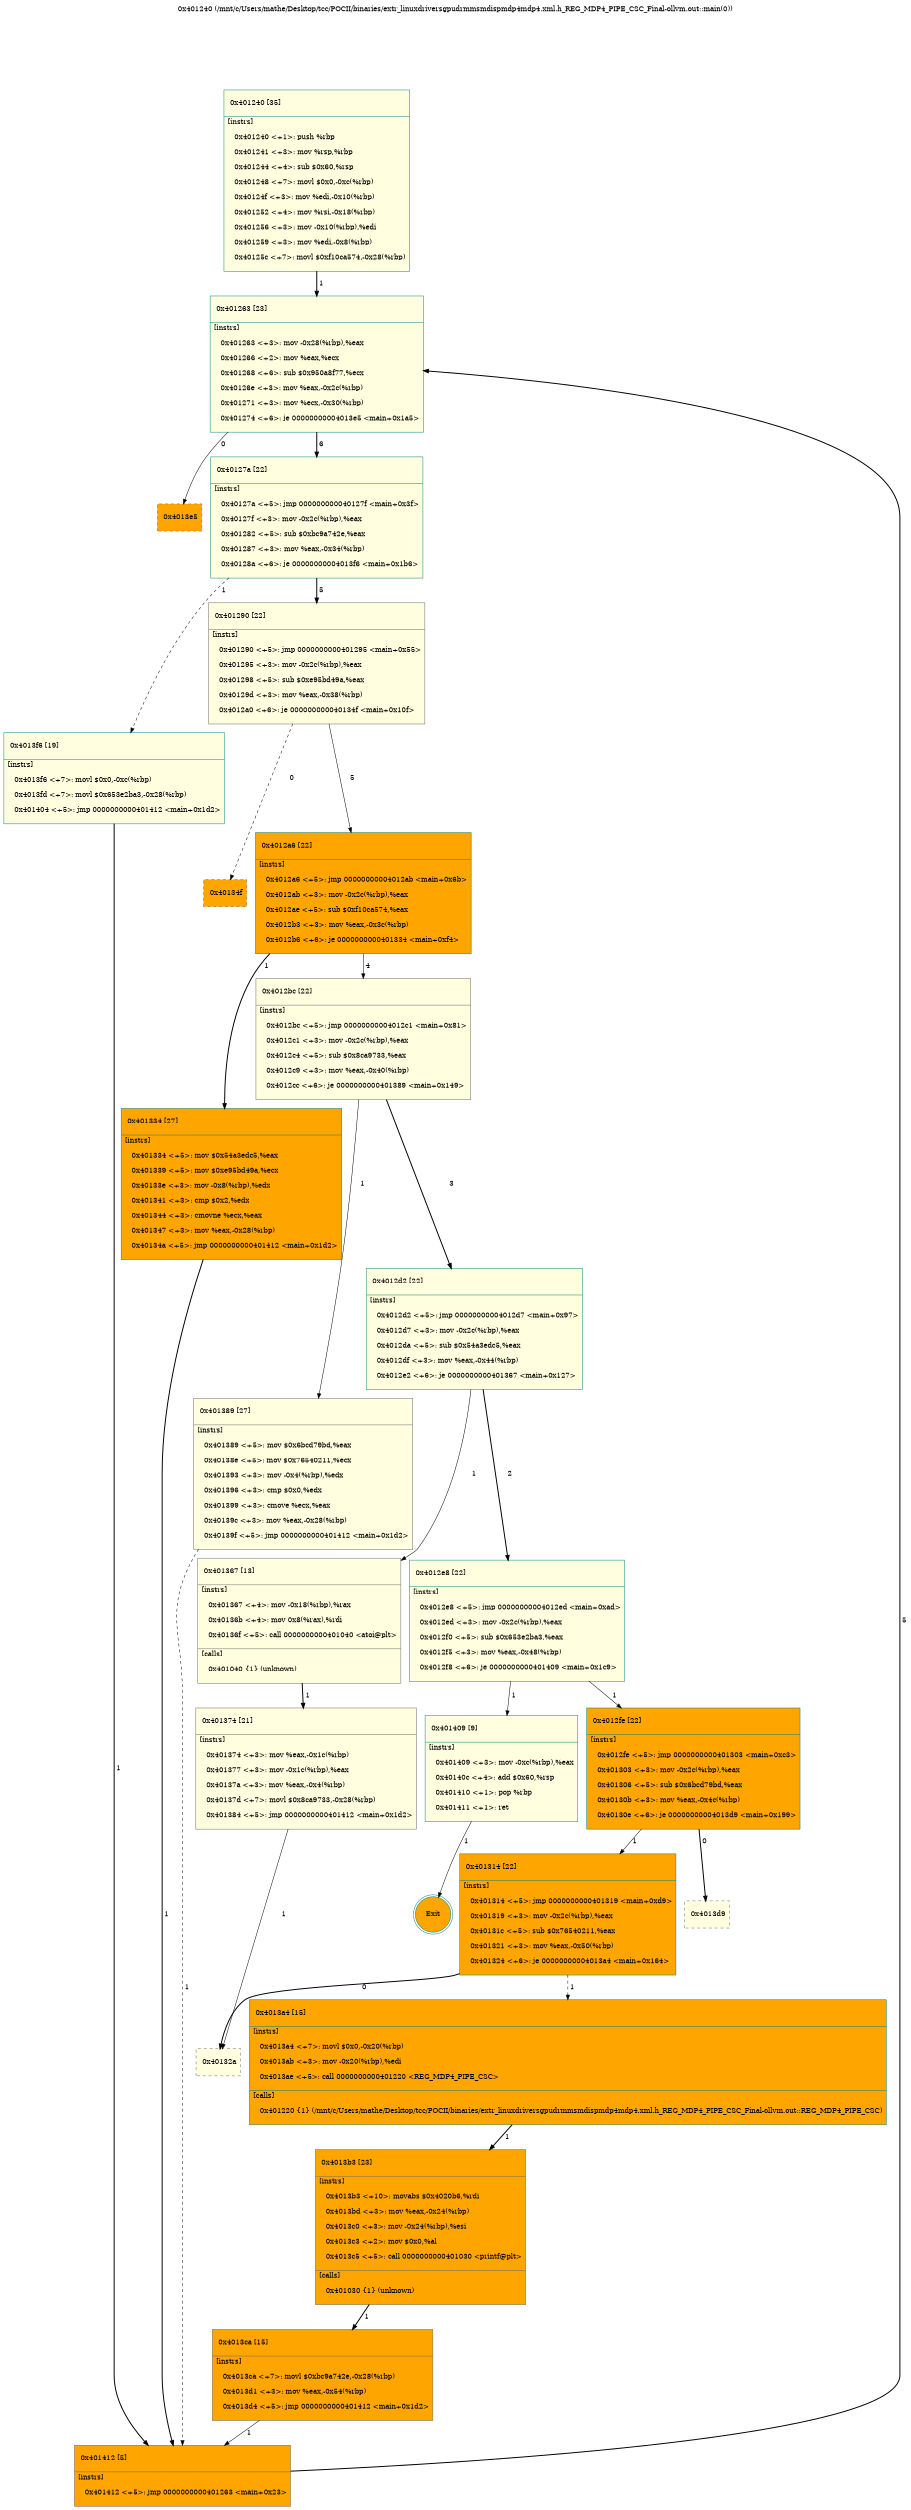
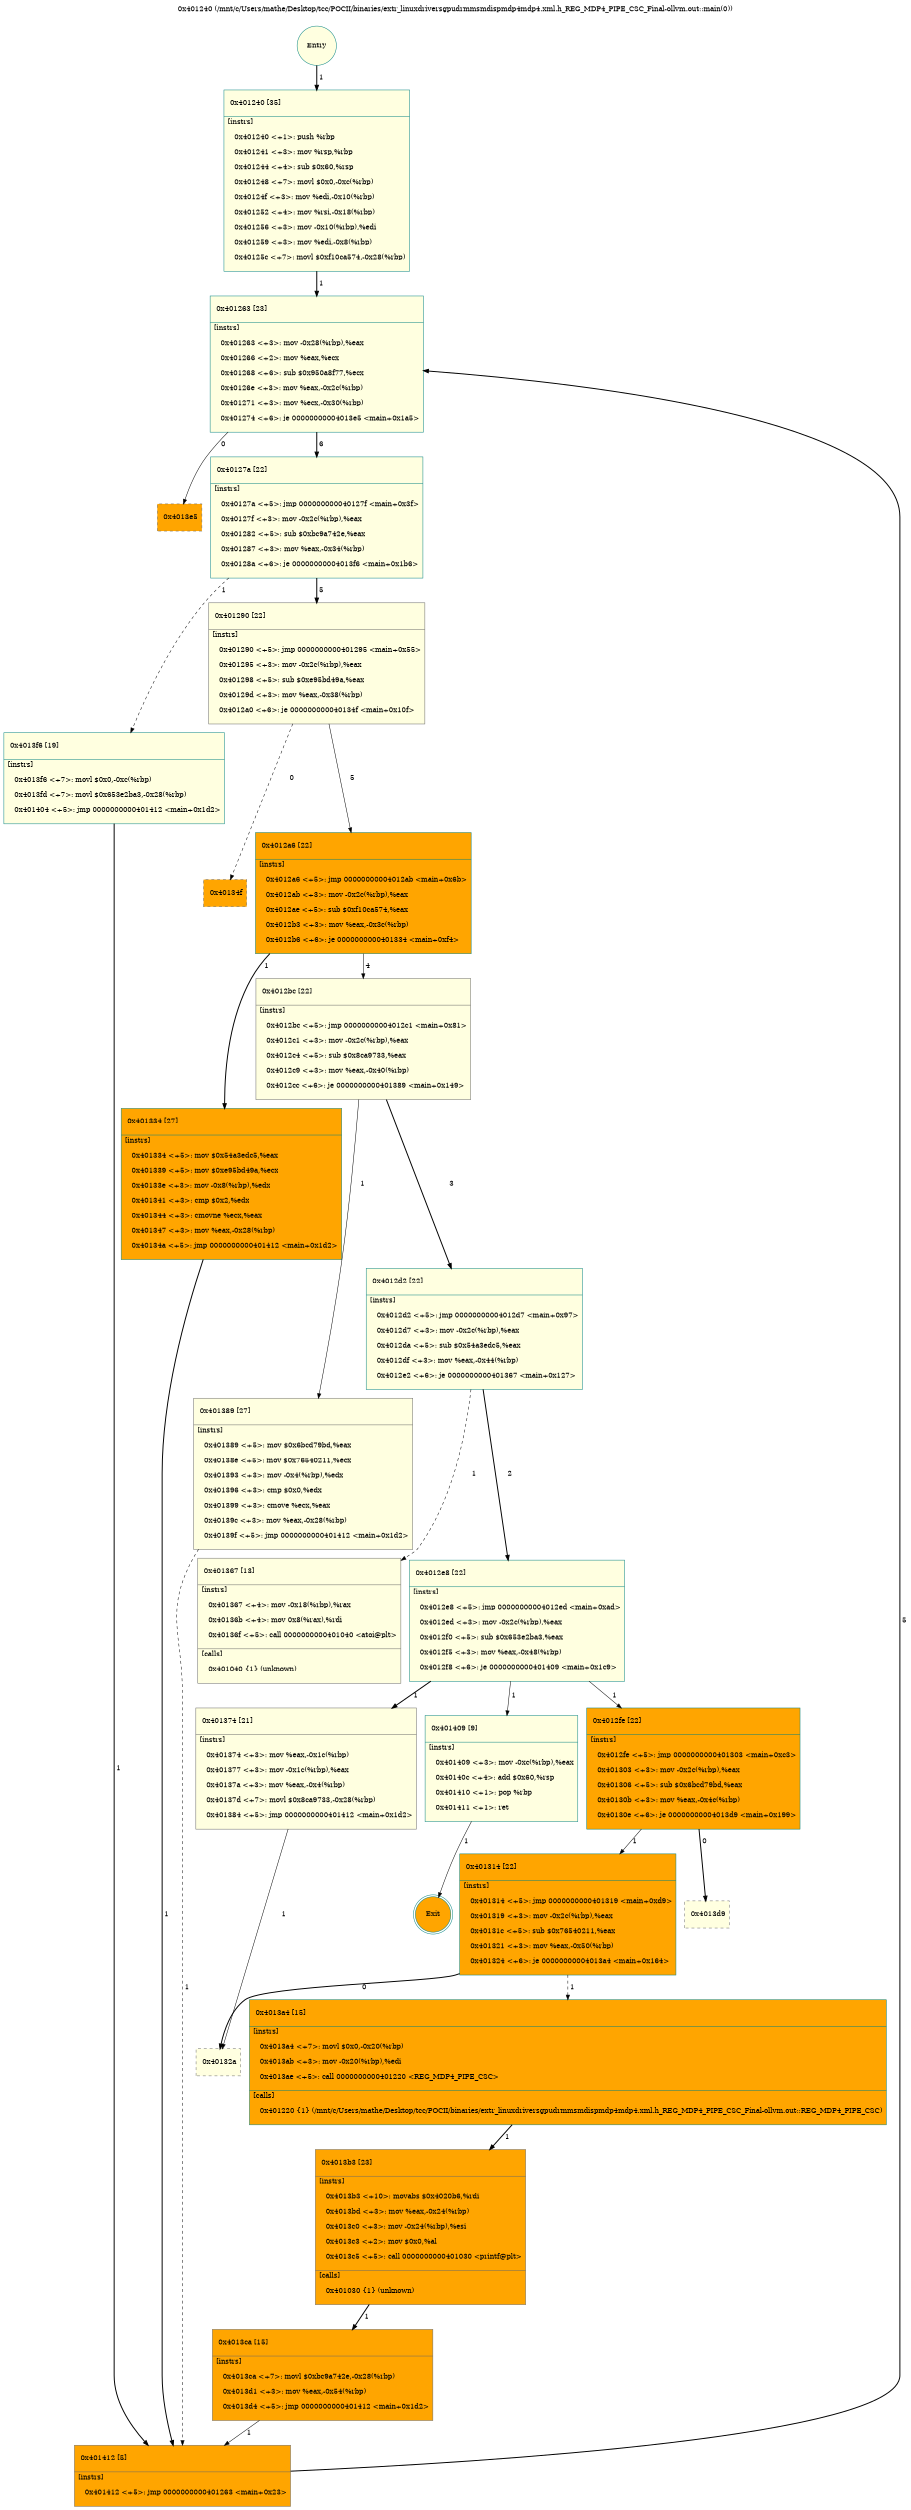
node "Entry": added
edge "0x4012d2 [22]" -> "0x401367 [13]": style solid -> dashed
edge "0x401367 [13]" -> "0x401374 [21]": now "0x4012e8 [22]" -> "0x401374 [21]"
